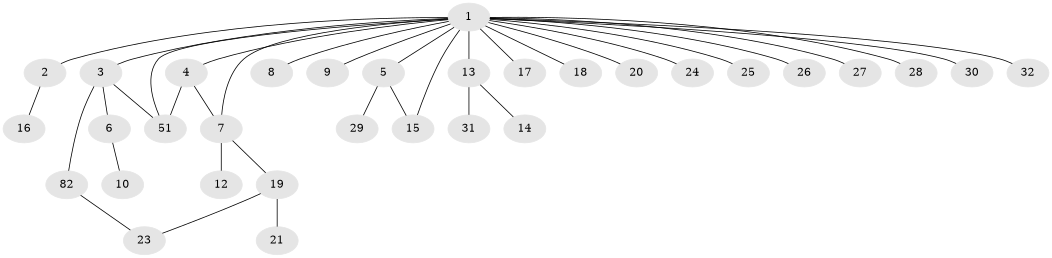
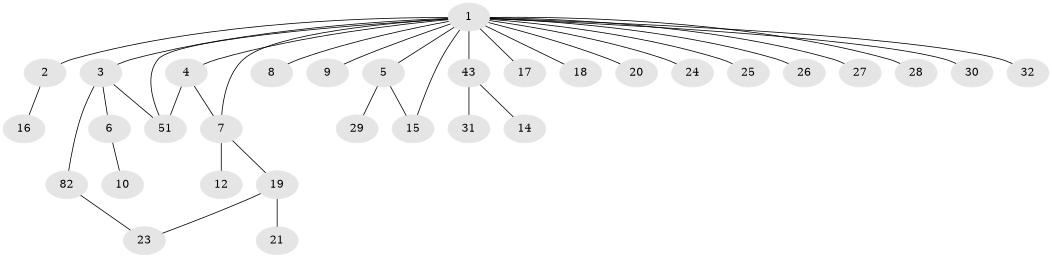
node "13": label "13" -> "43"
